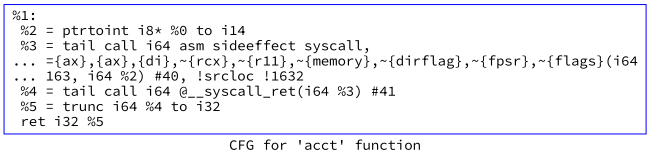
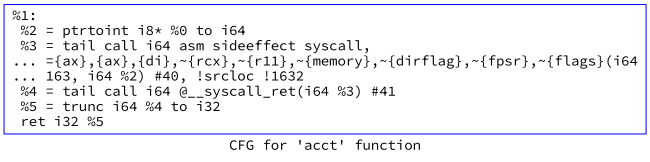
node "%1:": text "%2 = ptrtoint i8* %0 to i14" -> "%2 = ptrtoint i8* %0 to i64"
